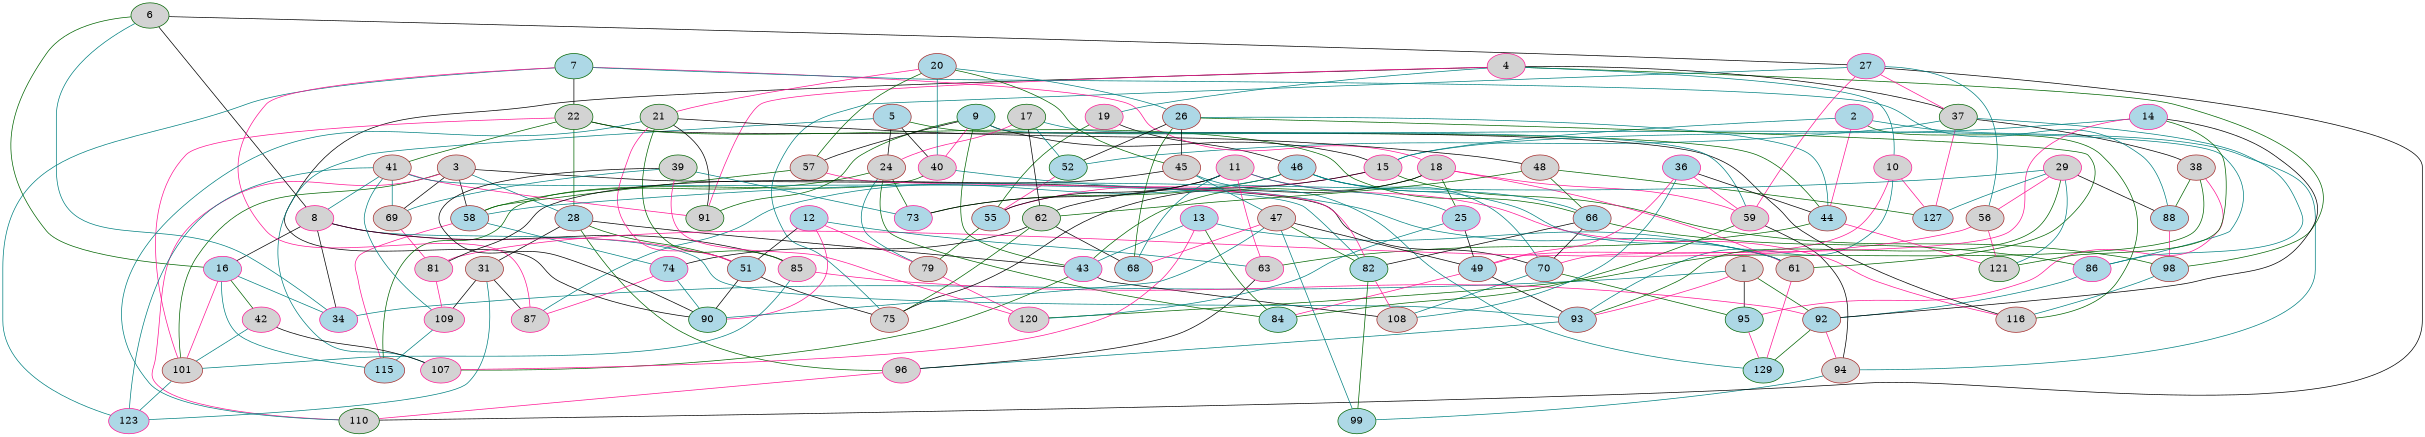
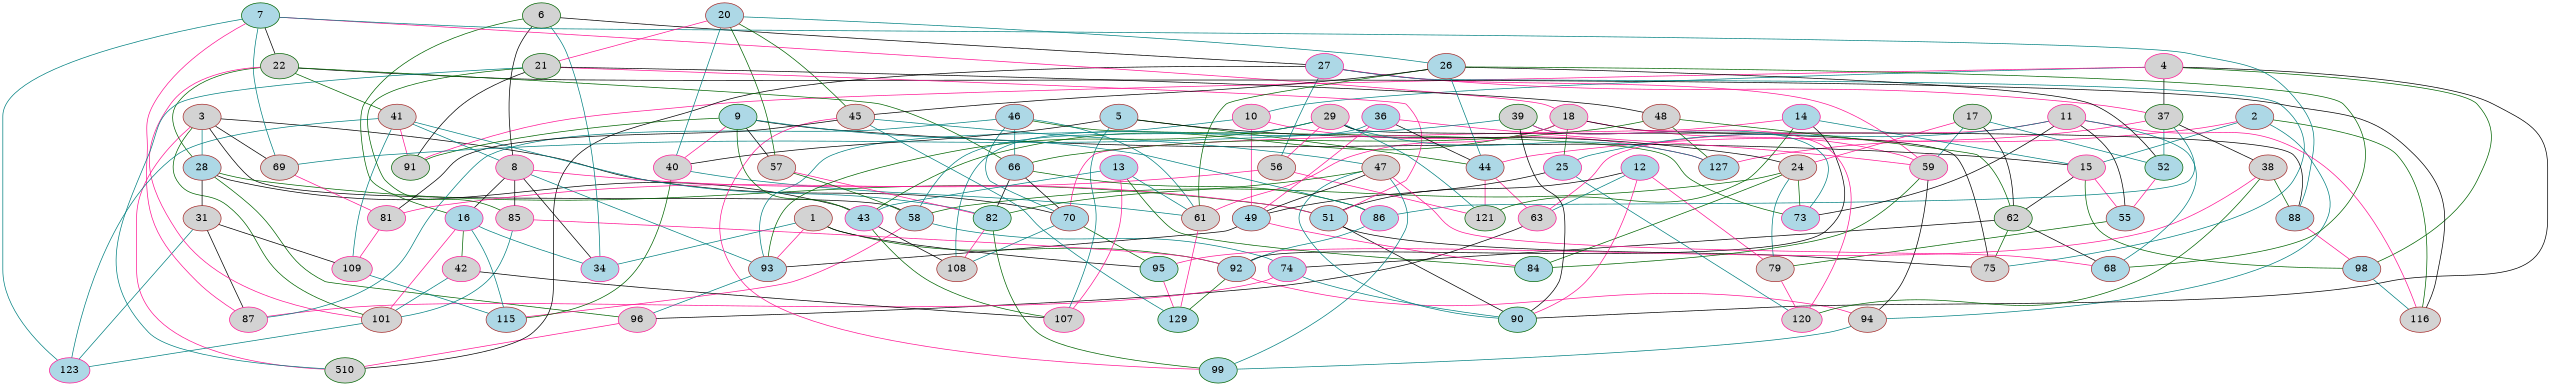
node "19": removed
node "2": color deeppink -> brown
edge "41" -- "69": now "7" -- "69"
edge "44" -- "63": color darkgreen -> deeppink
edge "45" -- "99": added
node "110": label "110" -> "510"
